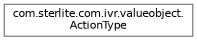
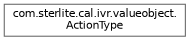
node "com.sterlite.com.ivr.valueobject. ActionType": label "com.sterlite.com.ivr.valueobject. ActionType" -> "com.sterlite.cal.ivr.valueobject. ActionType"
